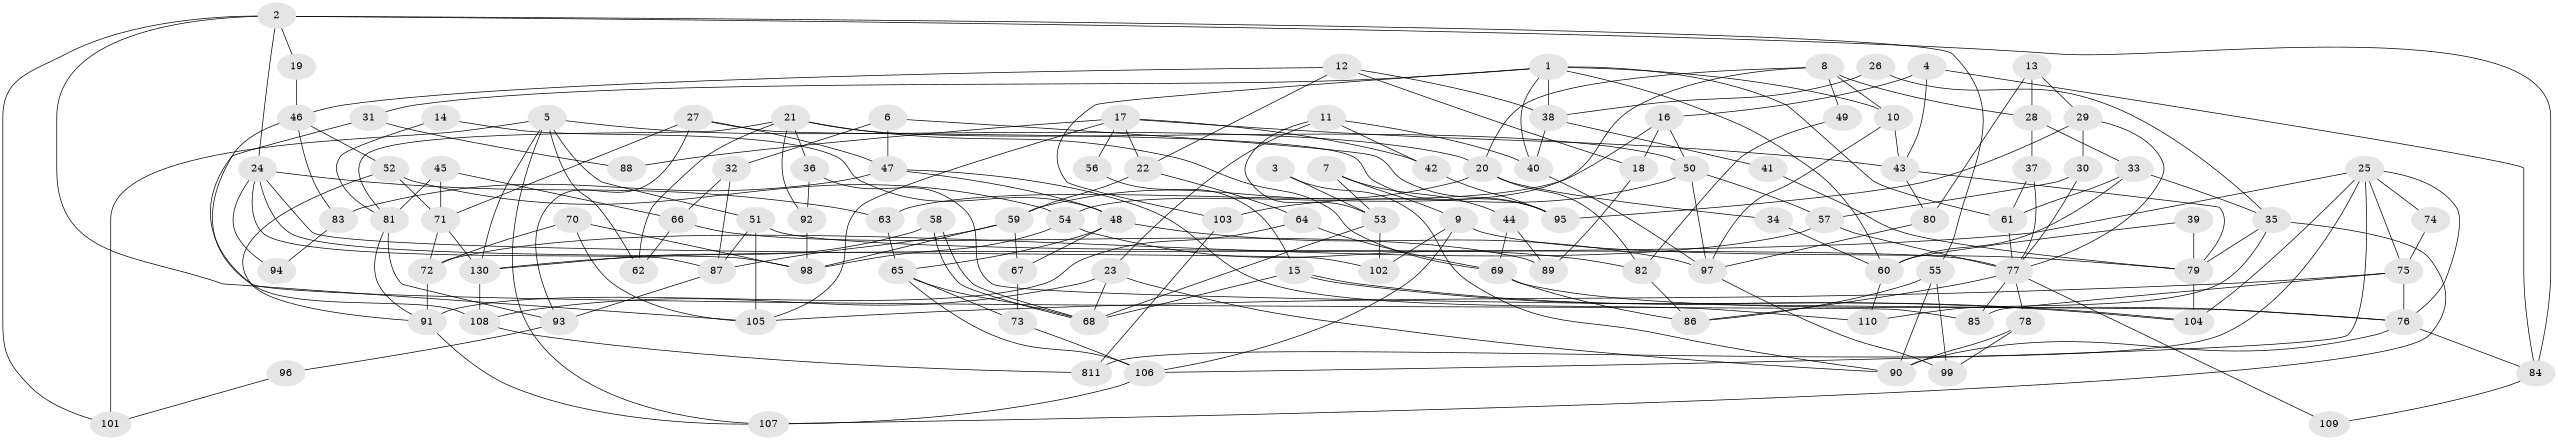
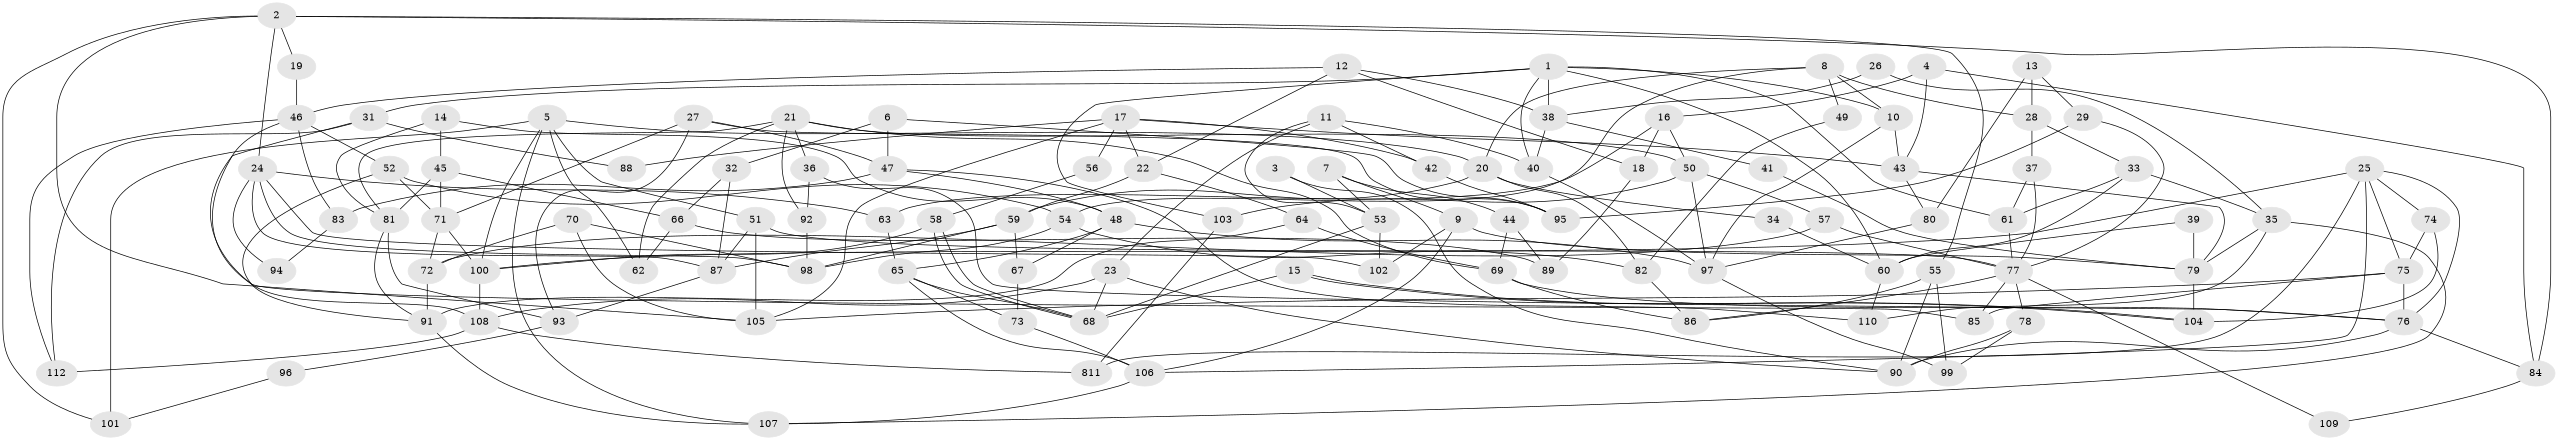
edge "14" -- "45": added
node "30": removed
edge "56" -- "15": now "56" -- "58"
edge "25" -- "104": now "74" -- "104"
node "130": label "130" -> "100"
node "112": added
